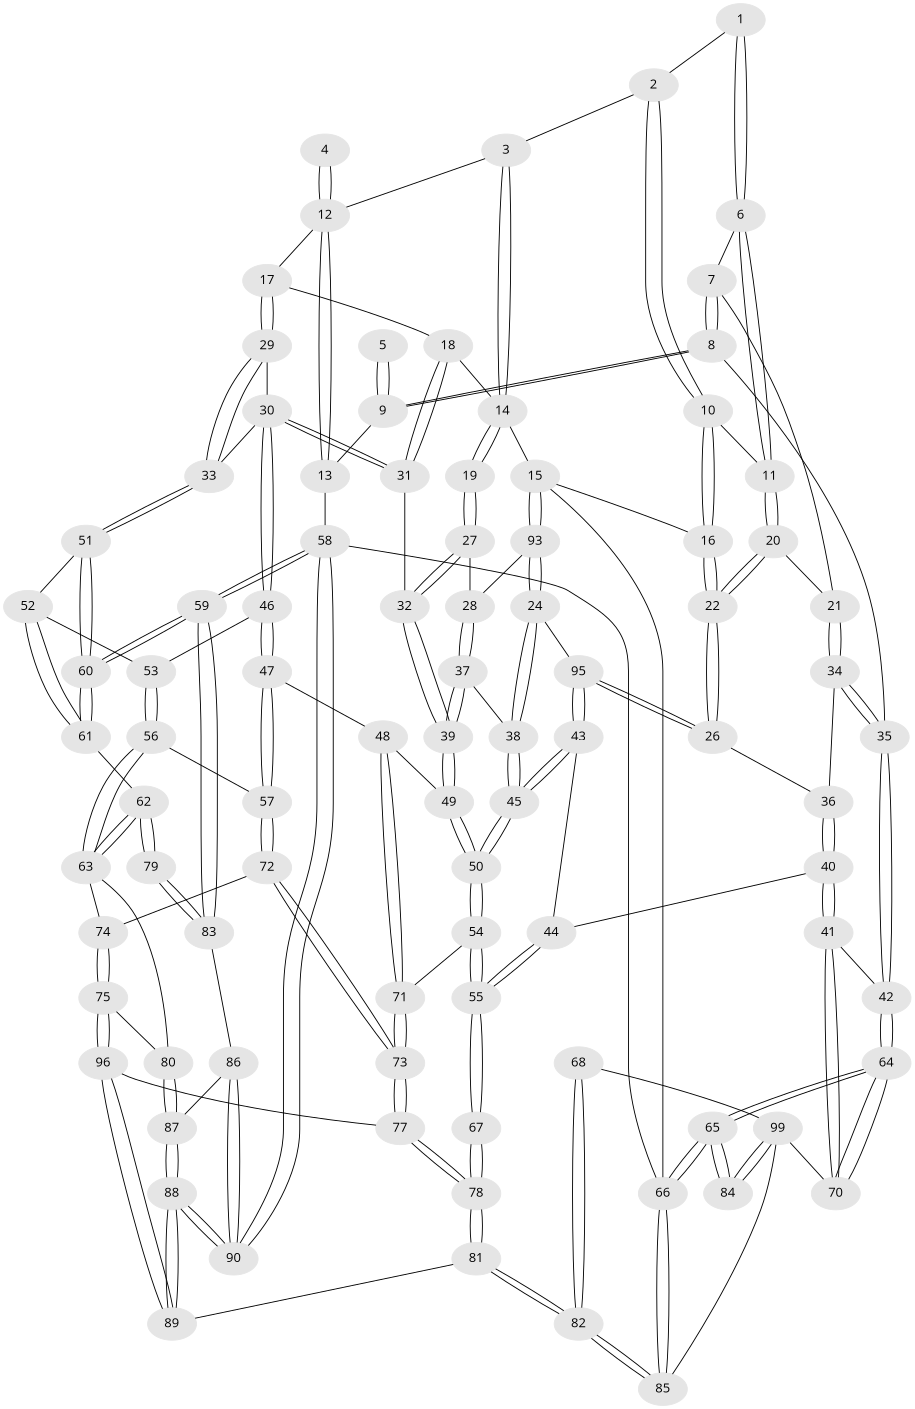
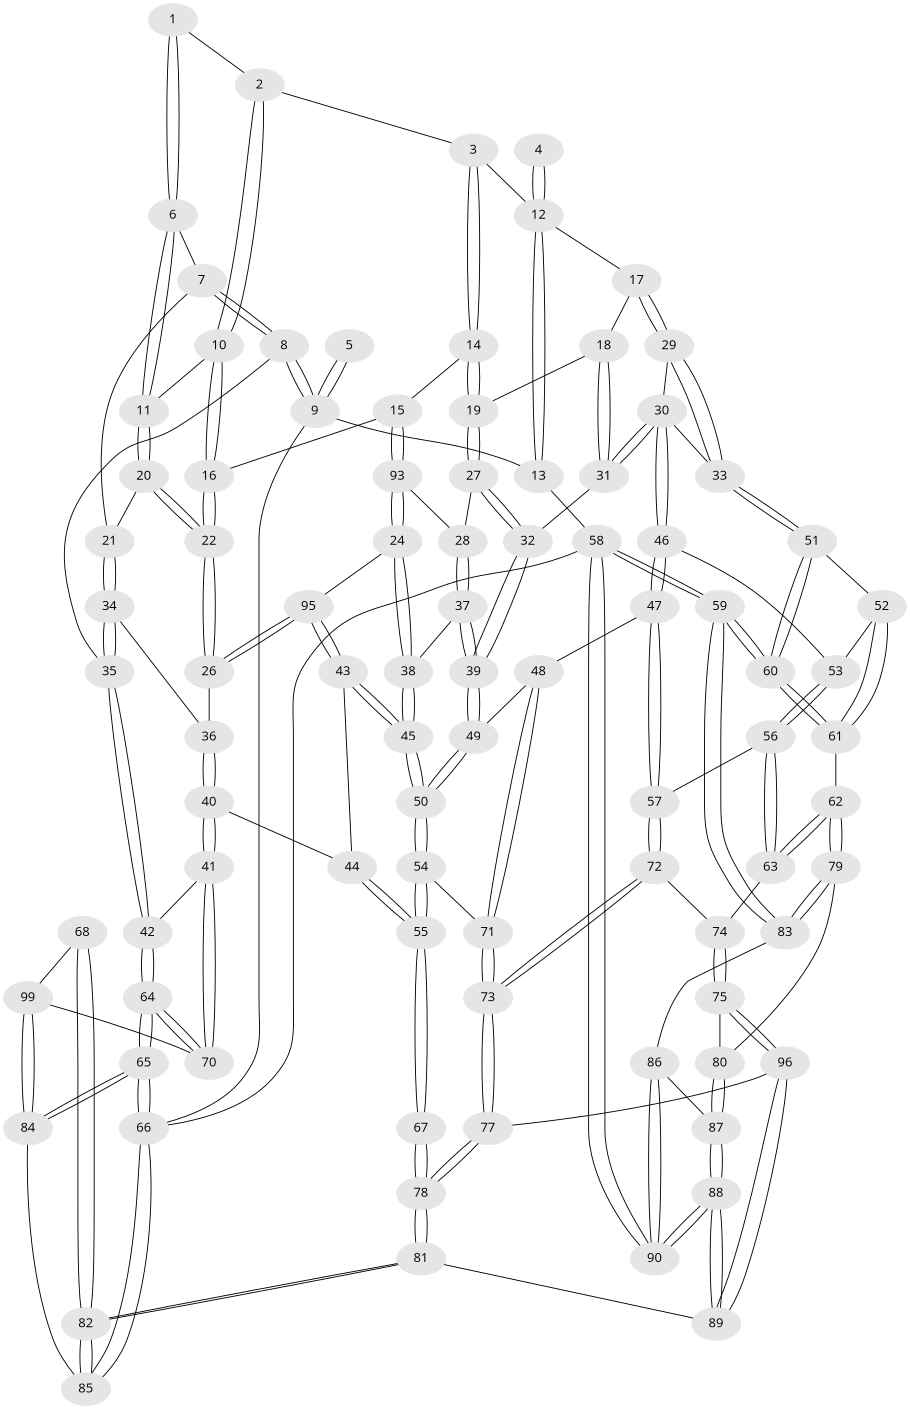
edge "18" -- "14": now "18" -- "19"
edge "15" -- "66": now "9" -- "66"
edge "63" -- "80": now "79" -- "80"
edge "99" -- "85": now "84" -- "85"
